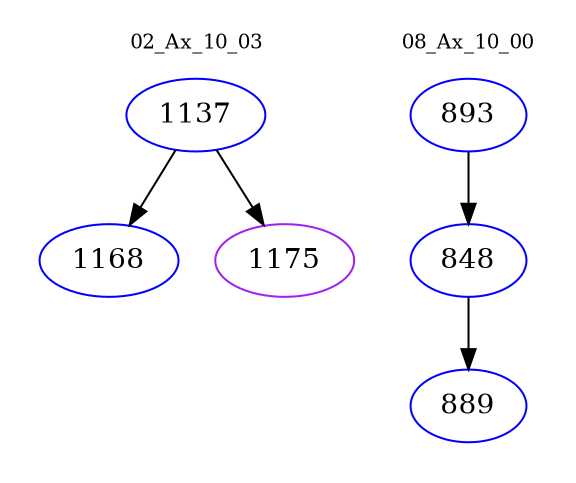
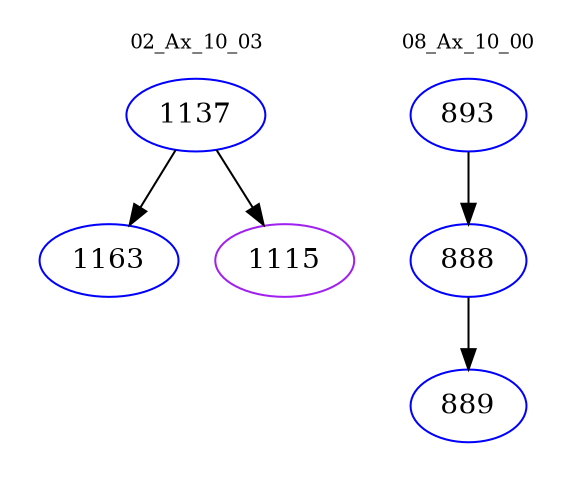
node "1168": label "1168" -> "1163"
node "1175": label "1175" -> "1115"
node "848": label "848" -> "888"
